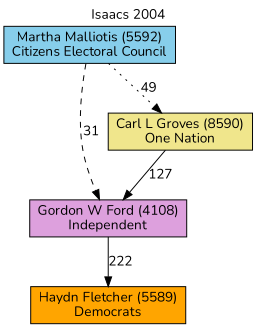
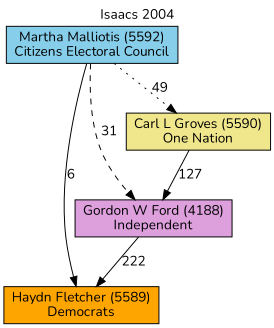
node "Carl L Groves (8590) One Nation": label "Carl L Groves (8590) One Nation" -> "Carl L Groves (5590) One Nation"
edge "Martha Malliotis (5592) Citizens Electoral Council" -> "Haydn Fletcher (5589) Democrats": added, label "6"
node "Gordon W Ford (4108) Independent": label "Gordon W Ford (4108) Independent" -> "Gordon W Ford (4188) Independent"
